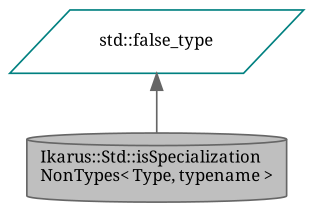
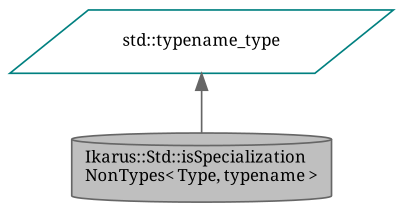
node "std::false_type": label "std::false_type" -> "std::typename_type"
